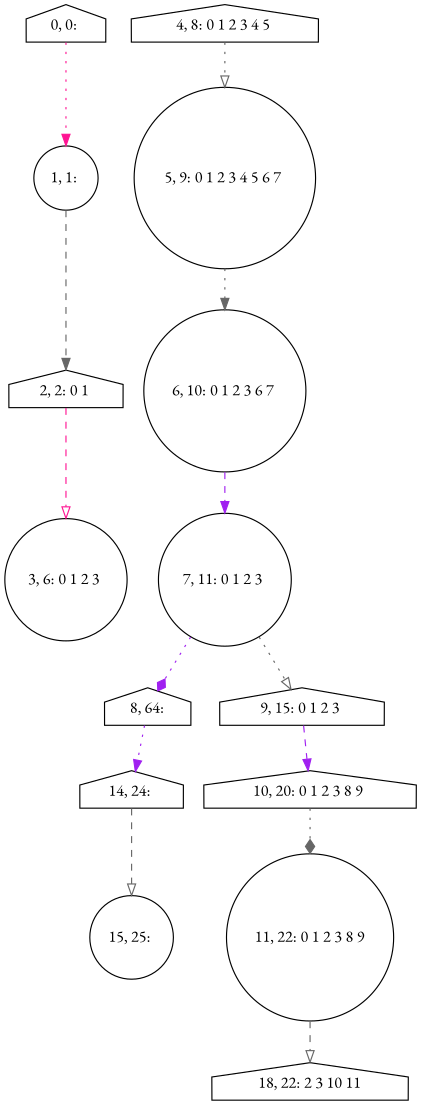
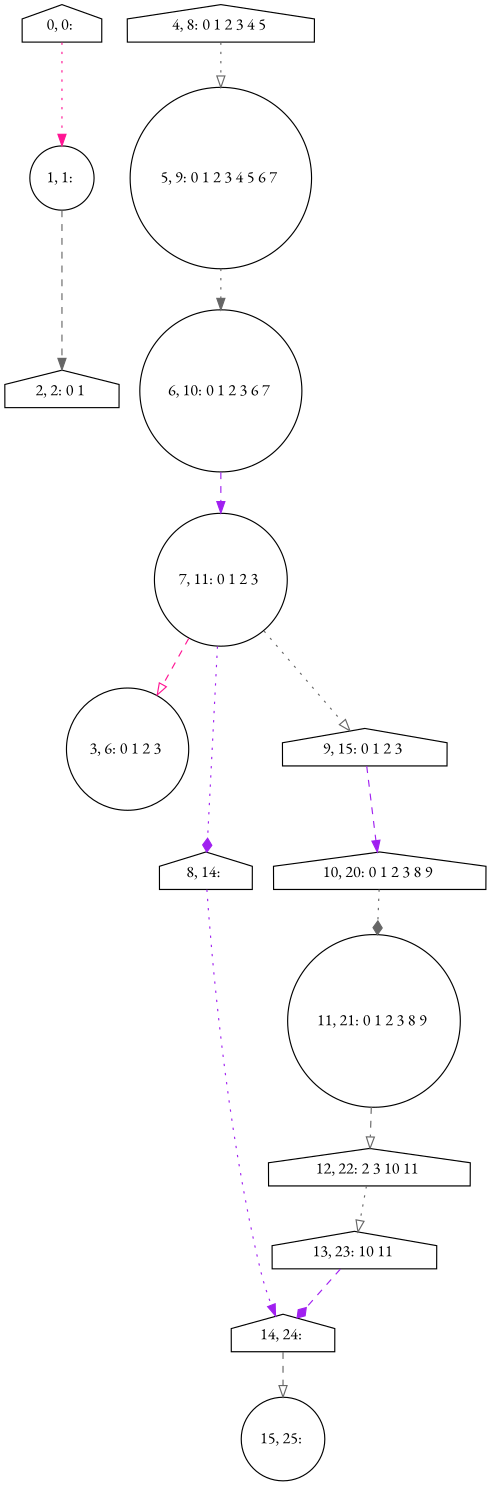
edge "2, 2: 0 1" -> "3, 6: 0 1 2 3": now "7, 11: 0 1 2 3" -> "3, 6: 0 1 2 3"
node "8, 64:": label "8, 64:" -> "8, 14:"
node "11, 22: 0 1 2 3 8 9": label "11, 22: 0 1 2 3 8 9" -> "11, 21: 0 1 2 3 8 9"
node "18, 22: 2 3 10 11": label "18, 22: 2 3 10 11" -> "12, 22: 2 3 10 11"
node "13, 23: 10 11": added
